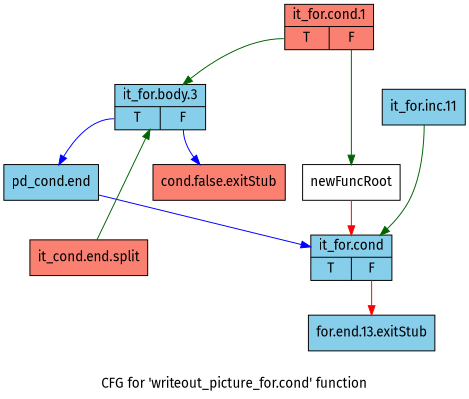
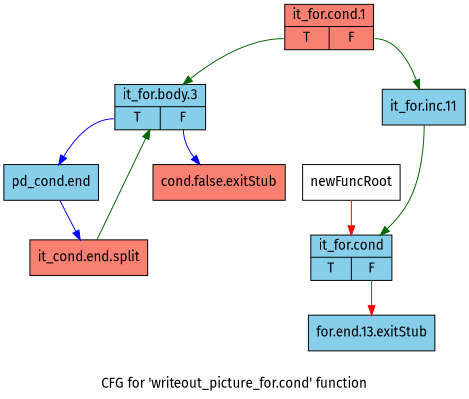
edge "it_for.cond.1" -> "newFuncRoot": now "it_for.cond.1" -> "it_for.inc.11"
edge "pd_cond.end" -> "it_for.cond": now "pd_cond.end" -> "it_cond.end.split"
